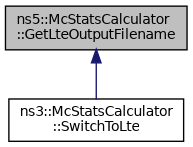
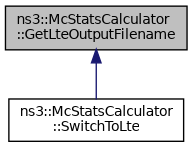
node "ns5::McStatsCalculator ::GetLteOutputFilename": label "ns5::McStatsCalculator ::GetLteOutputFilename" -> "ns3::McStatsCalculator ::GetLteOutputFilename"
